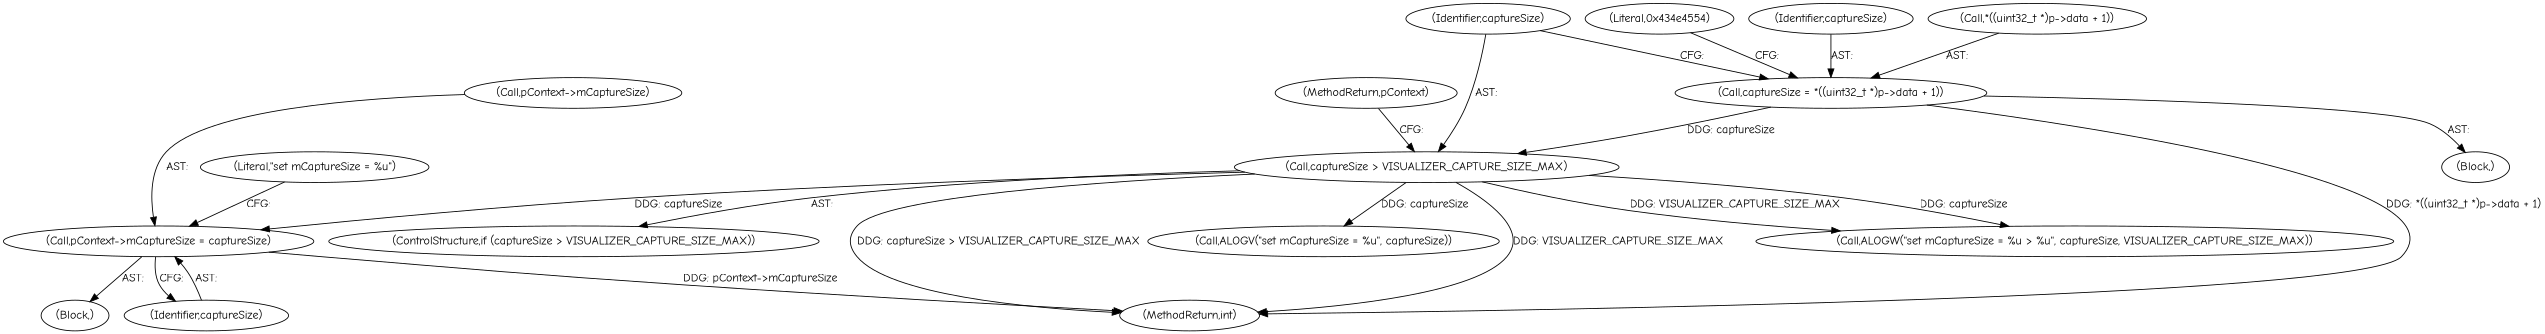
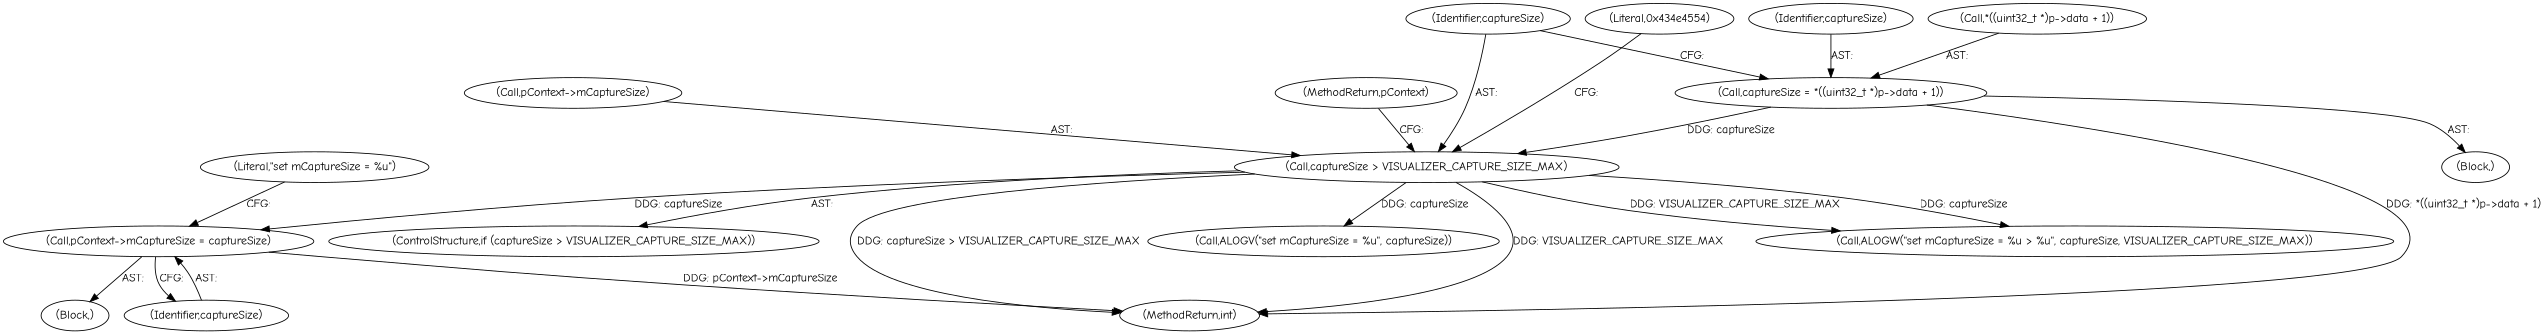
edge "(Literal,0x434e4554)" -> "(Call,captureSize = *((uint32_t *)p->data + 1))": now "(Literal,0x434e4554)" -> "(Call,captureSize > VISUALIZER_CAPTURE_SIZE_MAX)"
edge "(Call,pContext->mCaptureSize)" -> "(Call,pContext->mCaptureSize = captureSize)": now "(Call,pContext->mCaptureSize)" -> "(Call,captureSize > VISUALIZER_CAPTURE_SIZE_MAX)"
